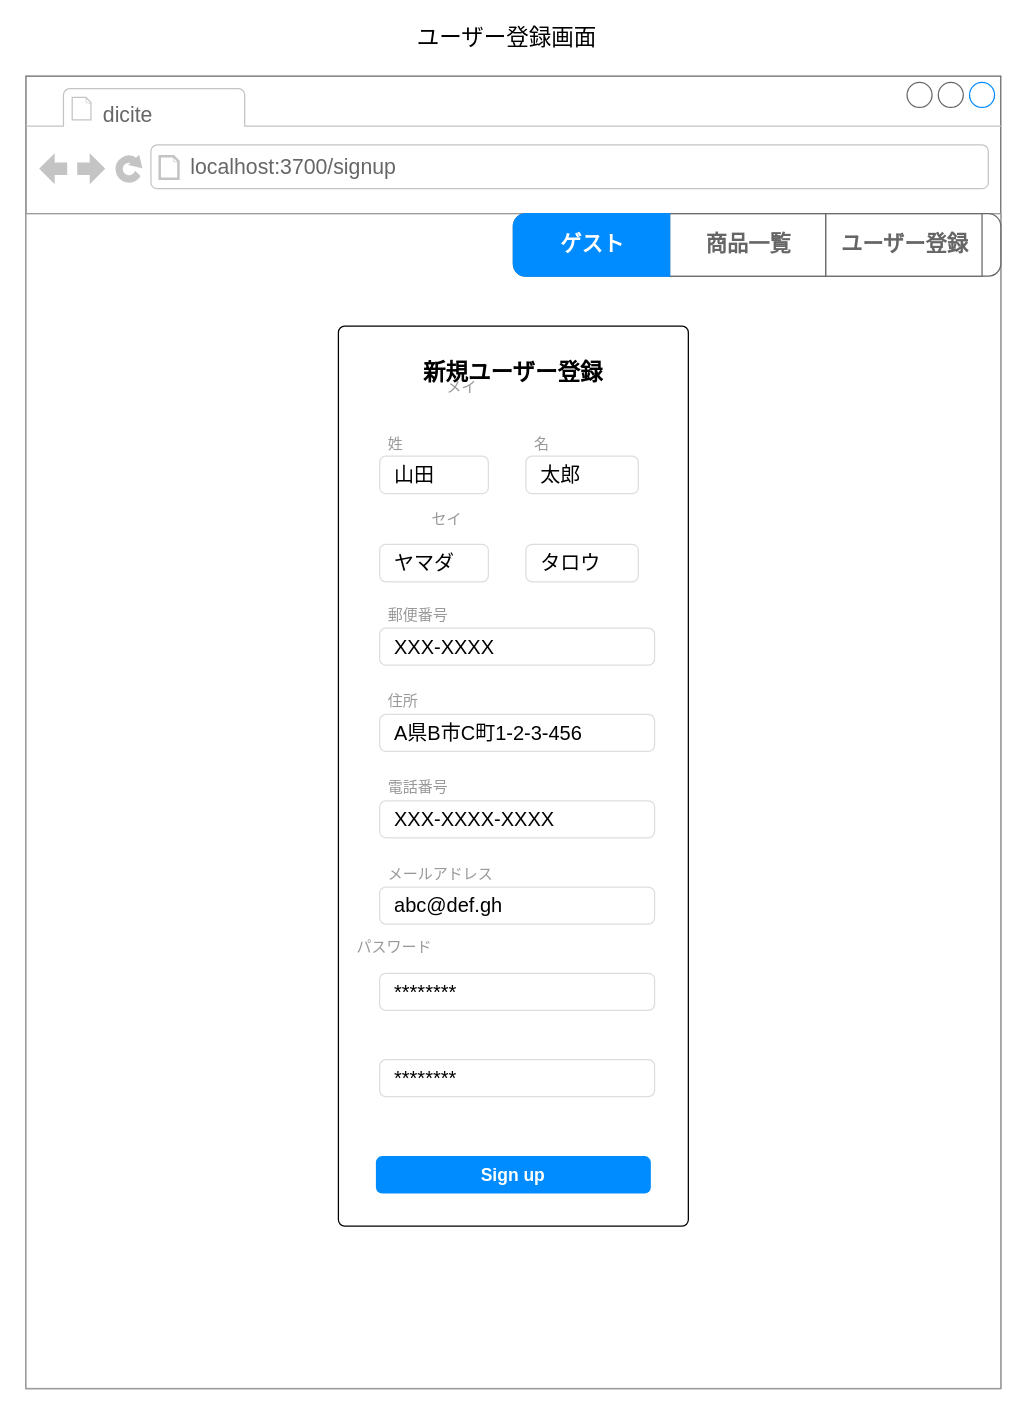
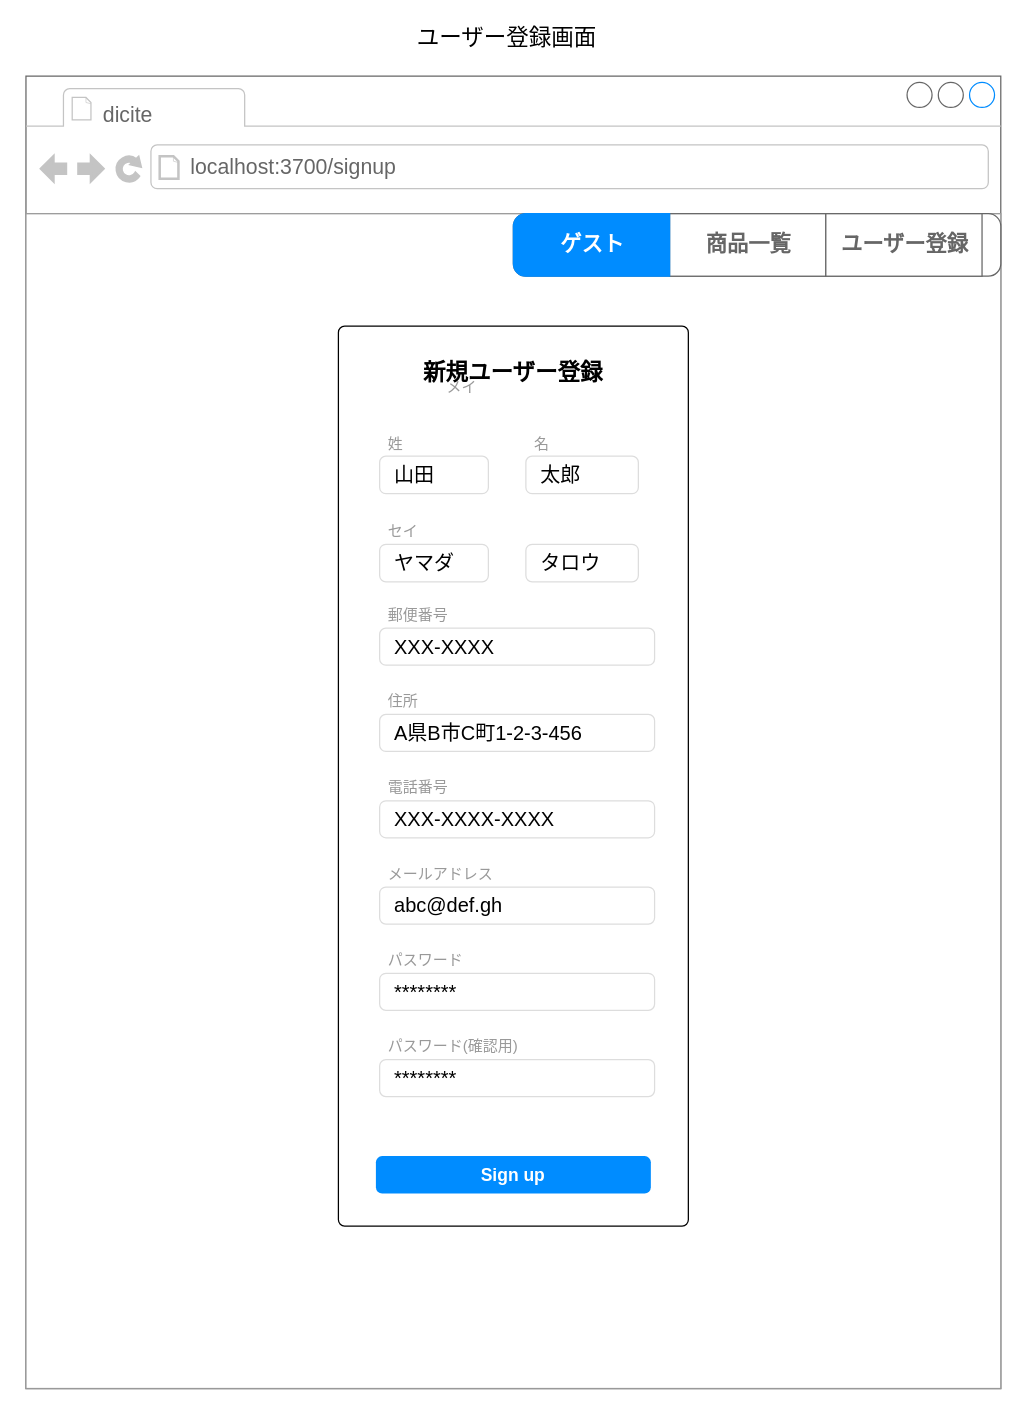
node "セイ": moved (446, 519) -> (403, 532)
node "パスワード": moved (473, 949) -> (504, 961)
node "パスワード(確認用)": added
